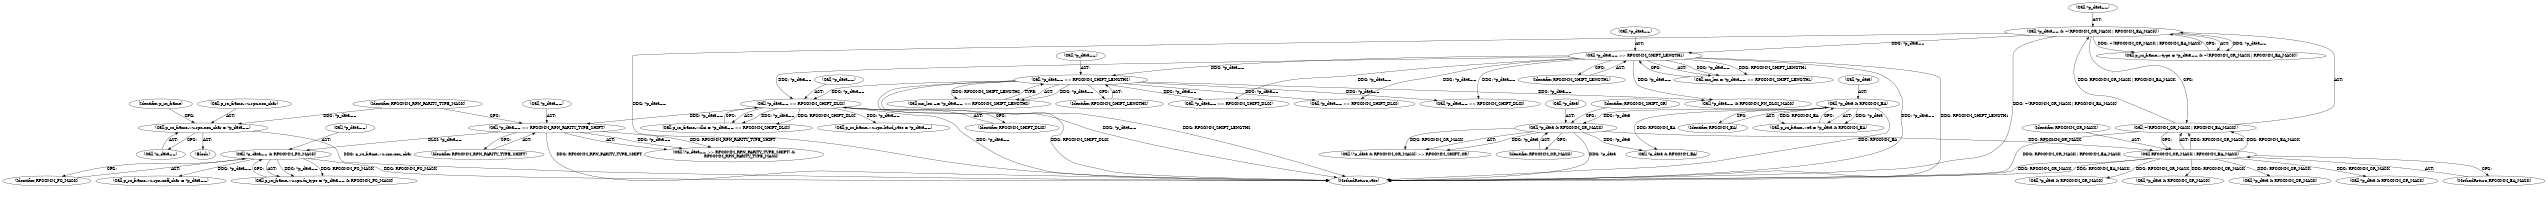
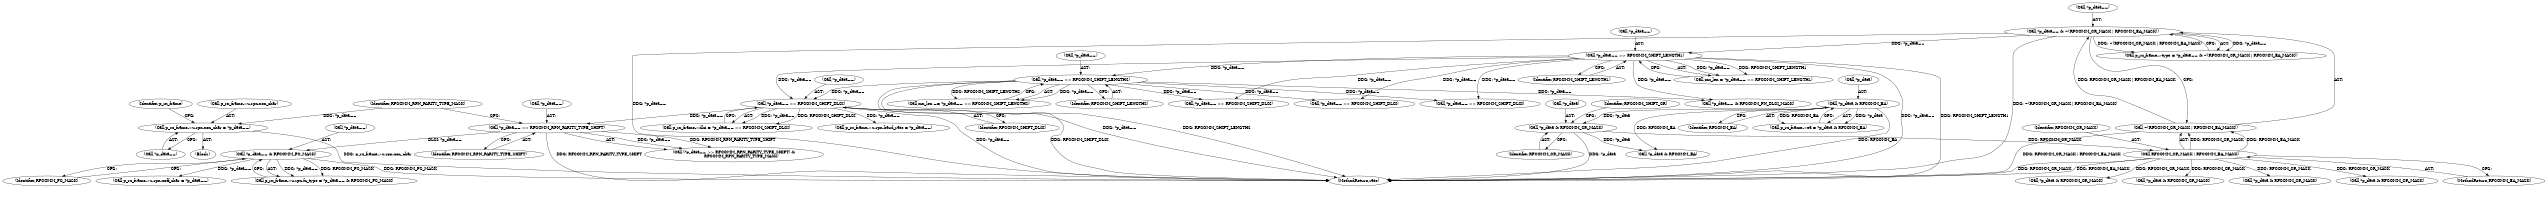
edge "(Call,mx_len += *p_data++ << RFCOMM_SHIFT_LENGTH2)" -> "(Call,*p_data++ << RFCOMM_SHIFT_LENGTH2)": label "TYPE: " -> "CFG: "
edge "(Call,~(RFCOMM_CR_MASK | RFCOMM_EA_MASK))" -> "(Call,RFCOMM_CR_MASK | RFCOMM_EA_MASK)": removed, label "CFG:"
node "(Call,(*p_data & RFCOMM_CR_MASK) >> RFCOMM_SHIFT_CR)": removed
edge "(Identifier,RFCOMM_FC_MASK)" -> "(Call,*p_data++ & RFCOMM_FC_MASK)": label "AST: " -> "CFG: "
